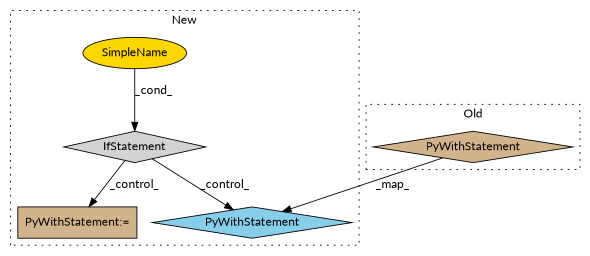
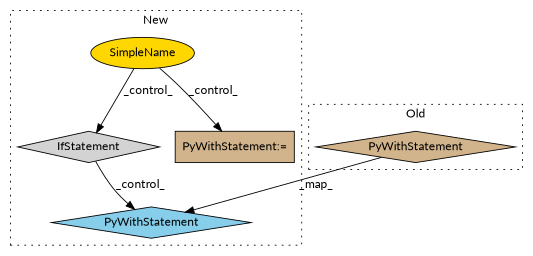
edge "SimpleName" -> "IfStatement": label "_cond_" -> "_control_"
edge "IfStatement" -> "PyWithStatement:=": now "SimpleName" -> "PyWithStatement:="
